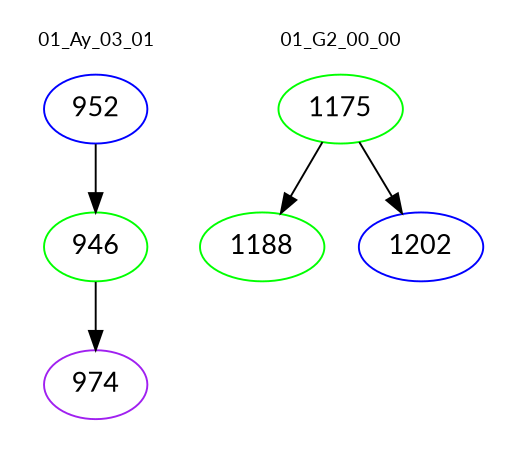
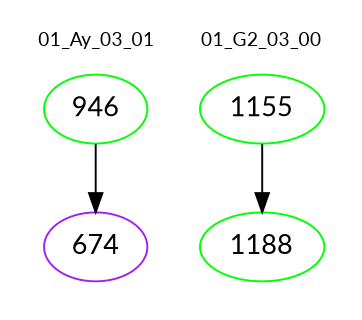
cluster "01_G2_00_00": label "01_G2_00_00" -> "01_G2_03_00"
node "952": removed
node "1175": label "1175" -> "1155"
node "1202": removed
node "974": label "974" -> "674"
